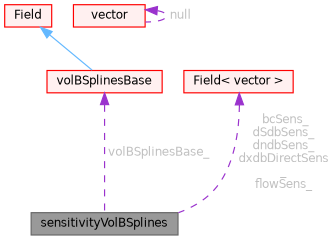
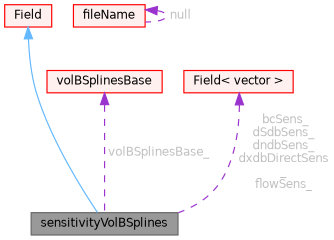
node "vector": label "vector" -> "fileName"
edge "volBSplinesBase" -> "Field": now "sensitivityVolBSplines" -> "Field"
